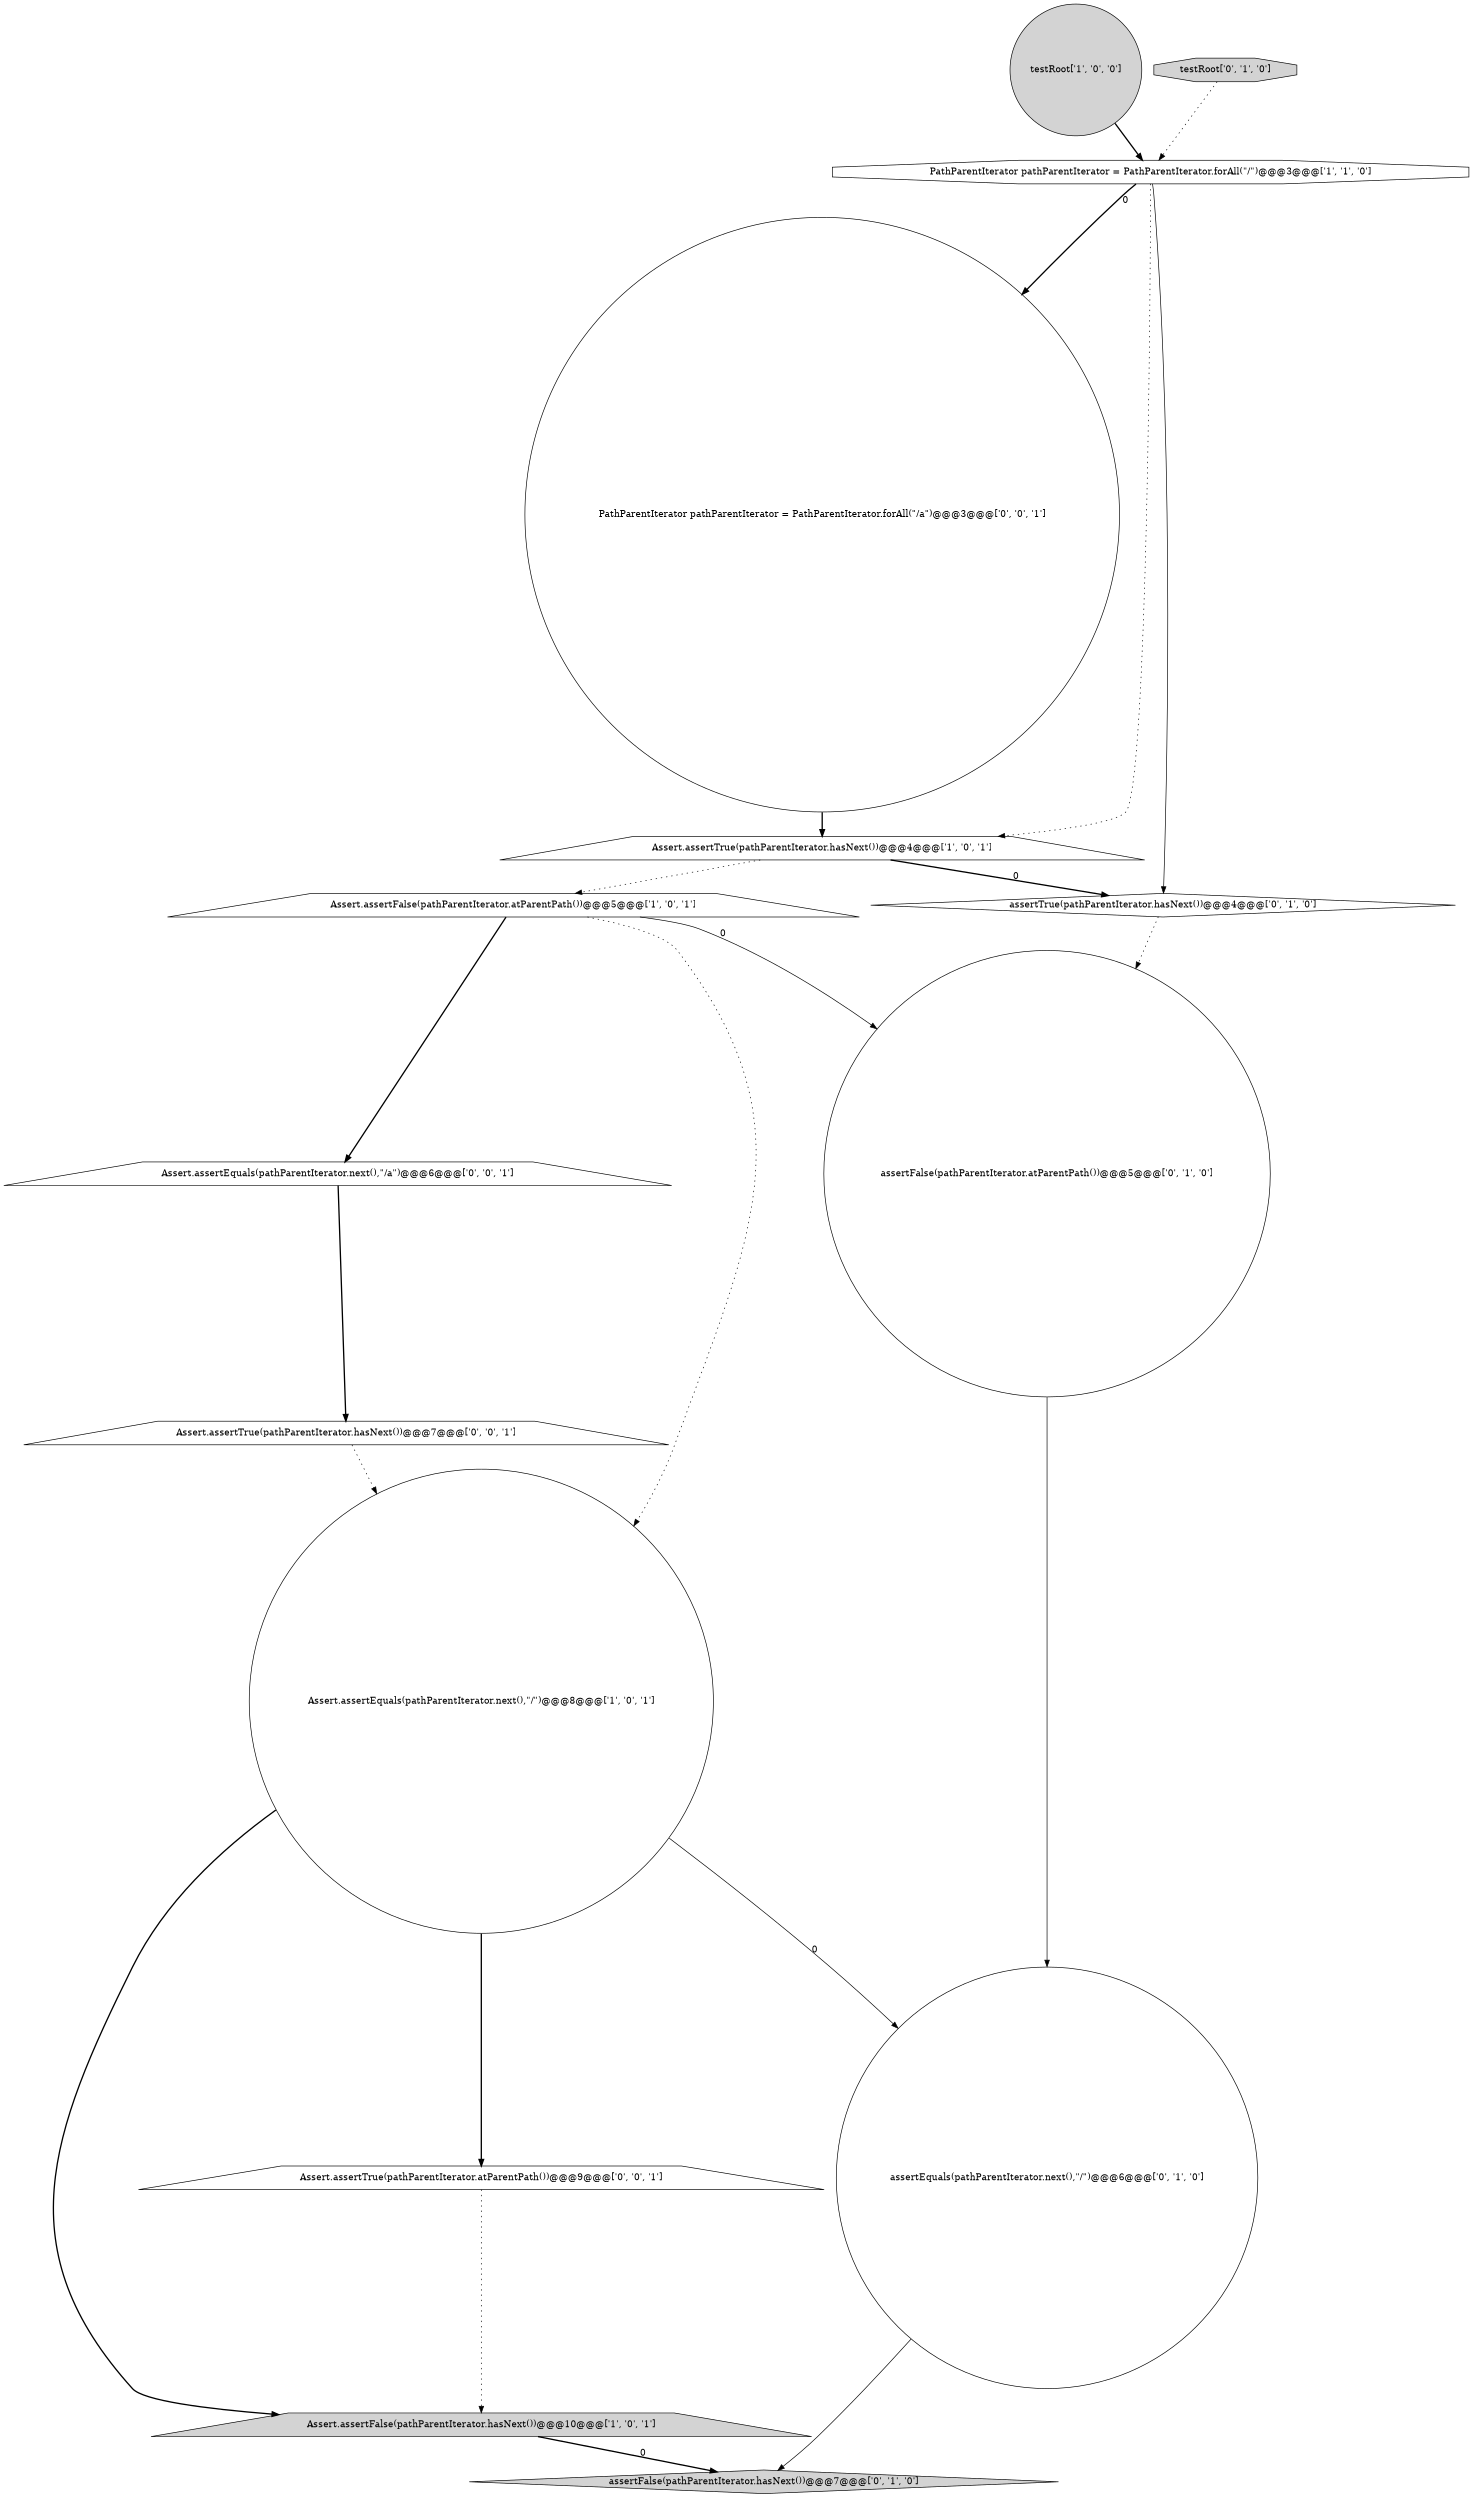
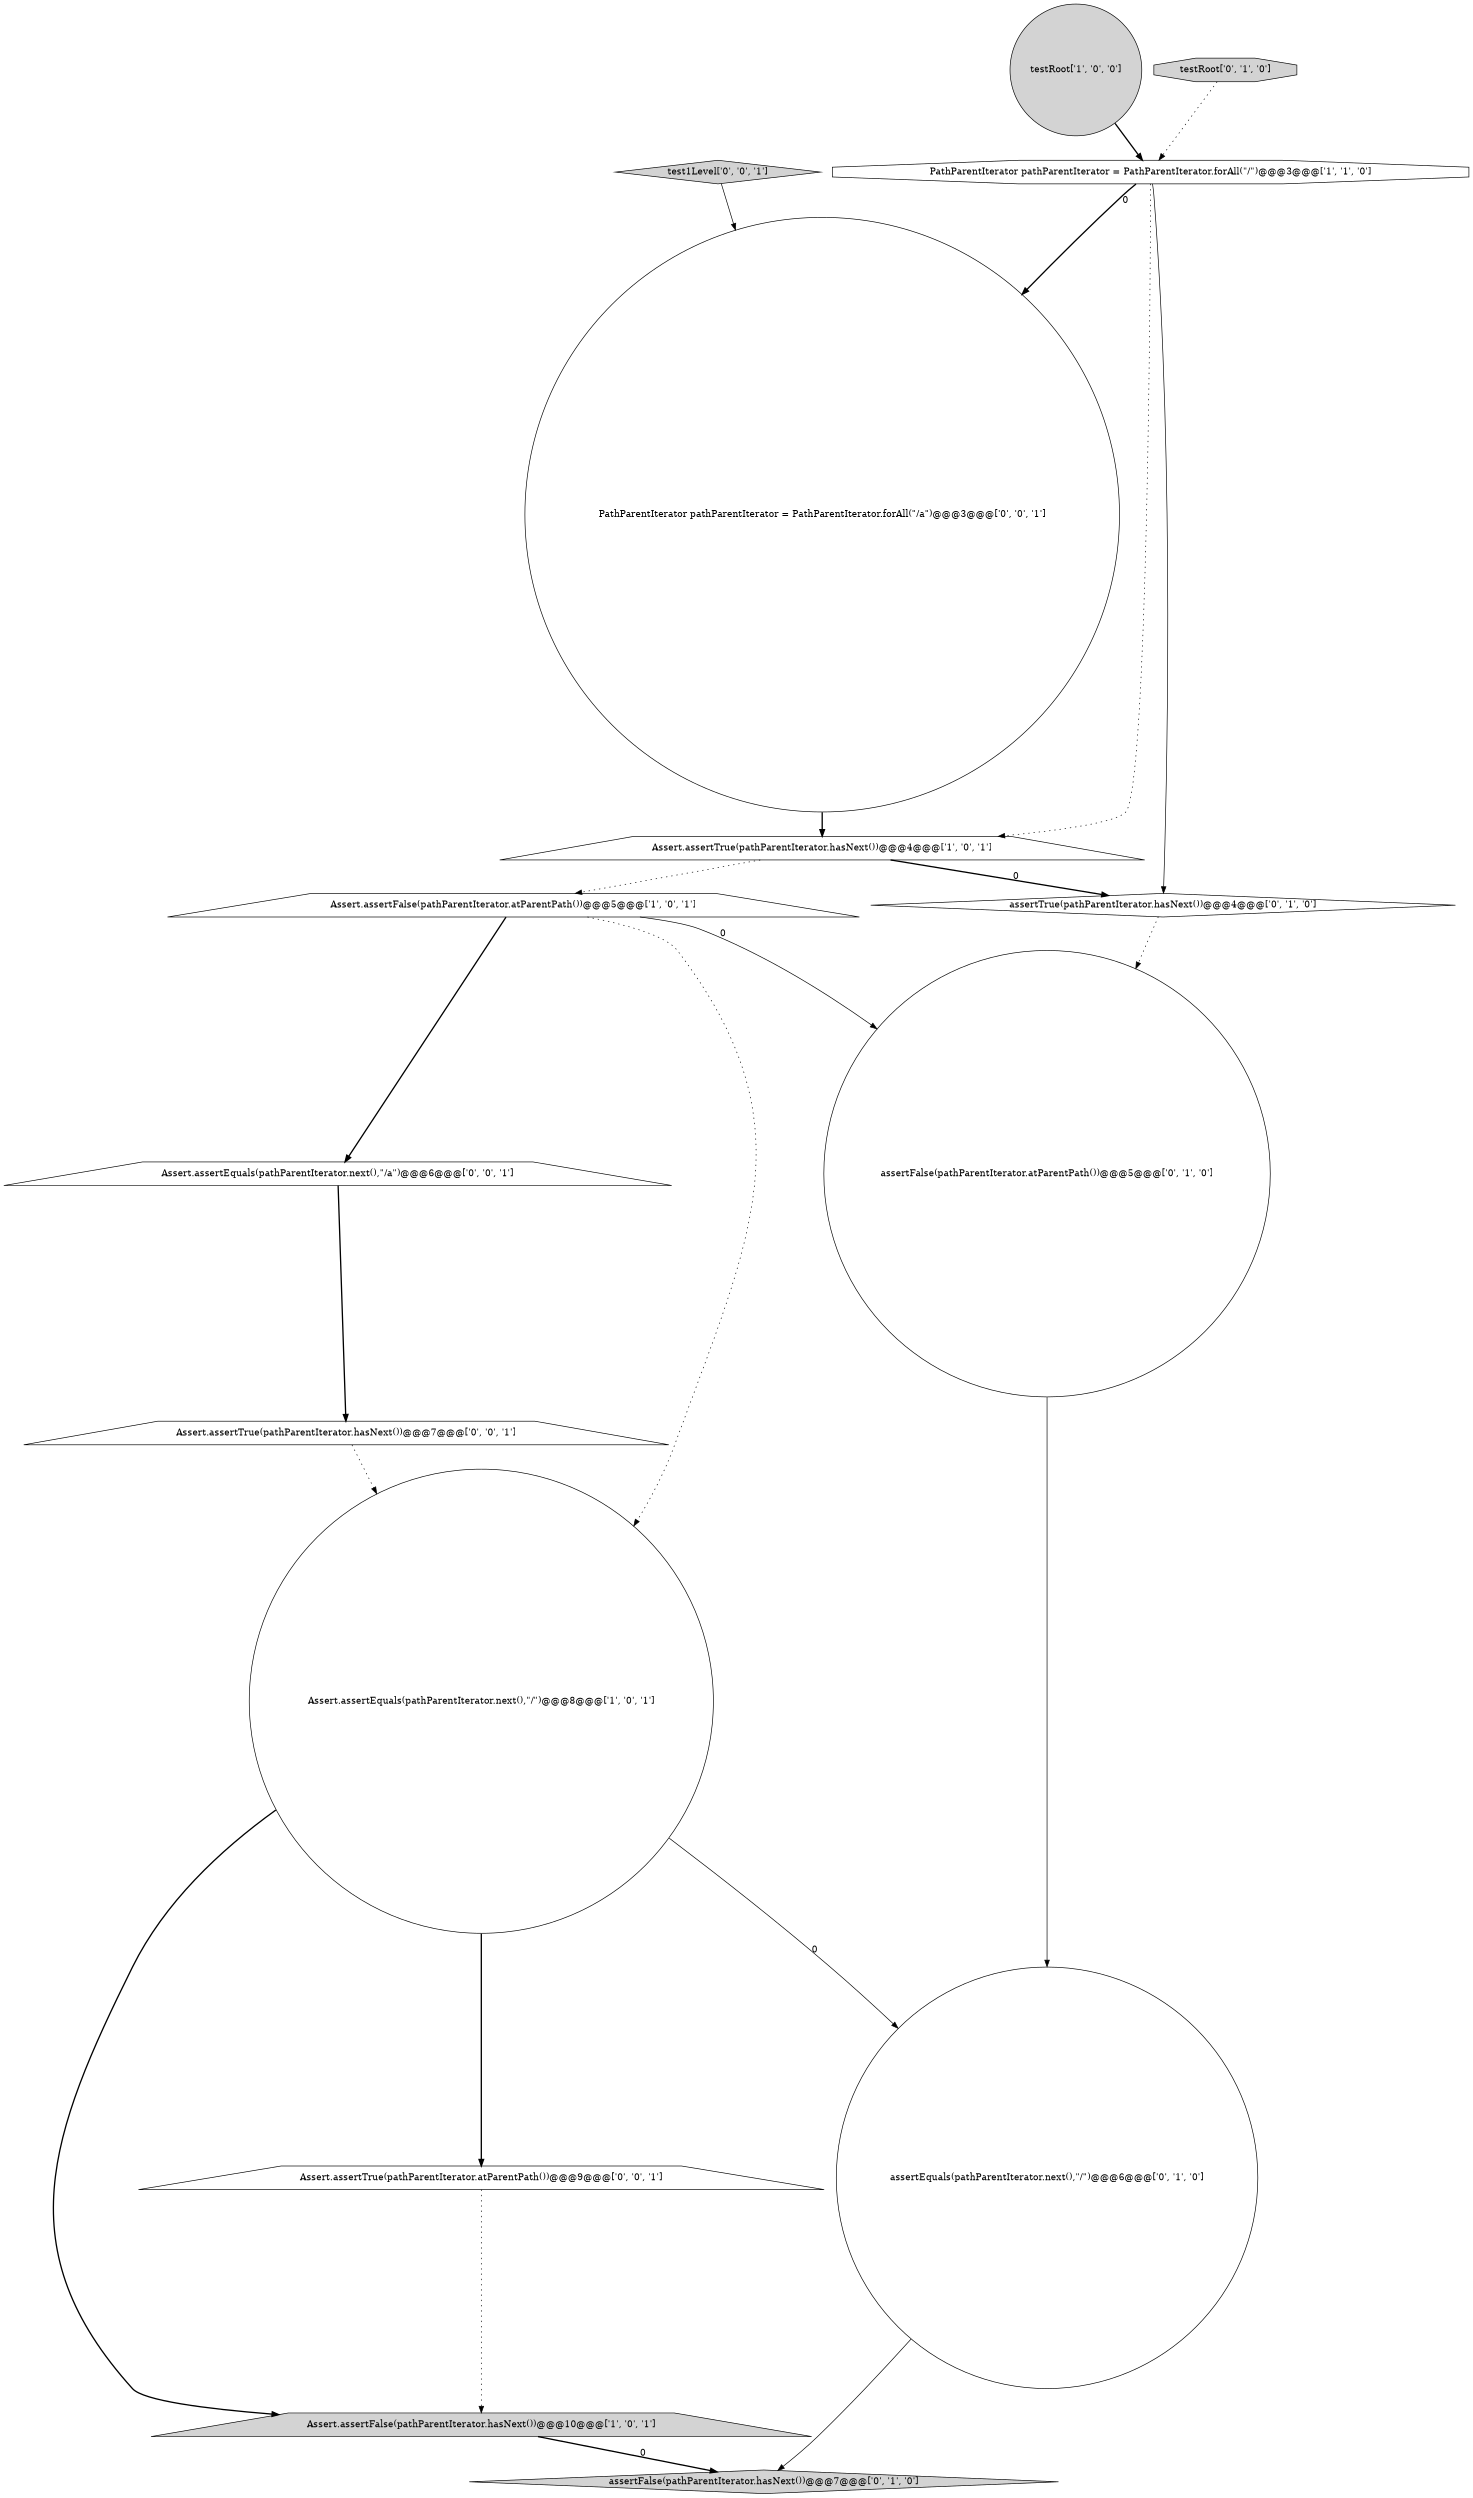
node "test1Level['0', '0', '1']": added
